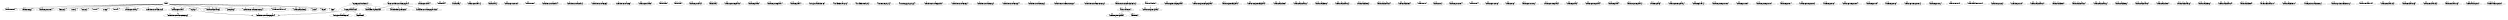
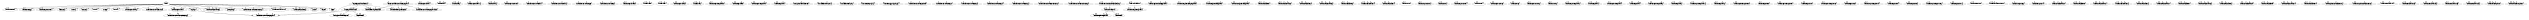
node "{__asan_storeN}": removed
node "{__asan_report_store2}": added
node "{__asan_store16}": added
